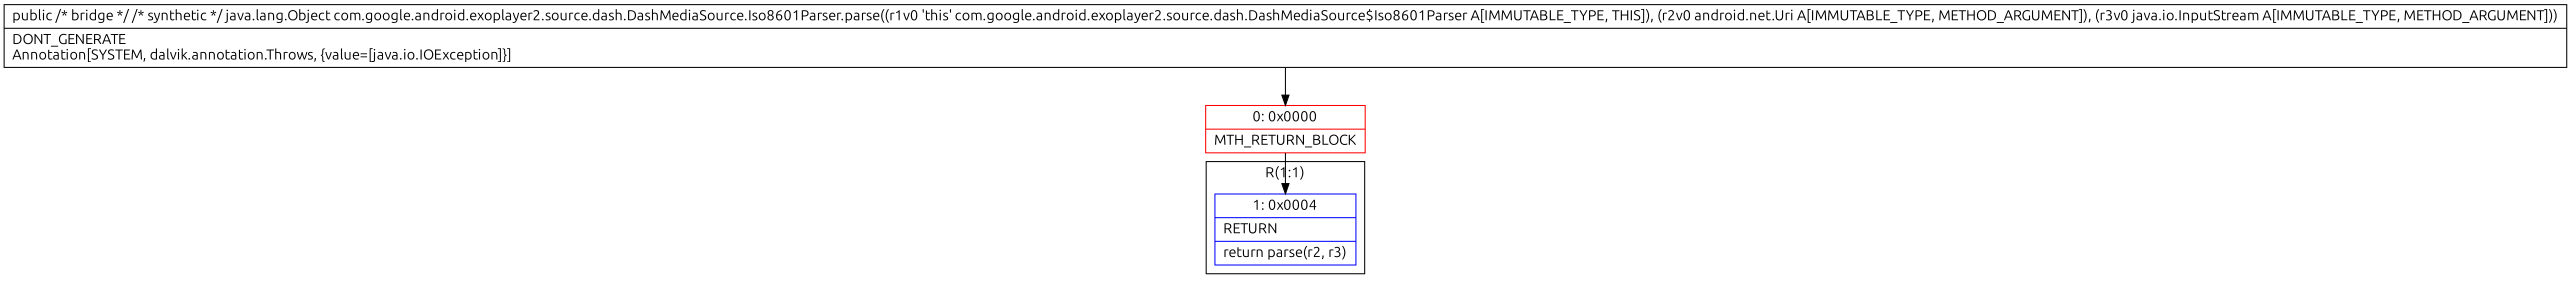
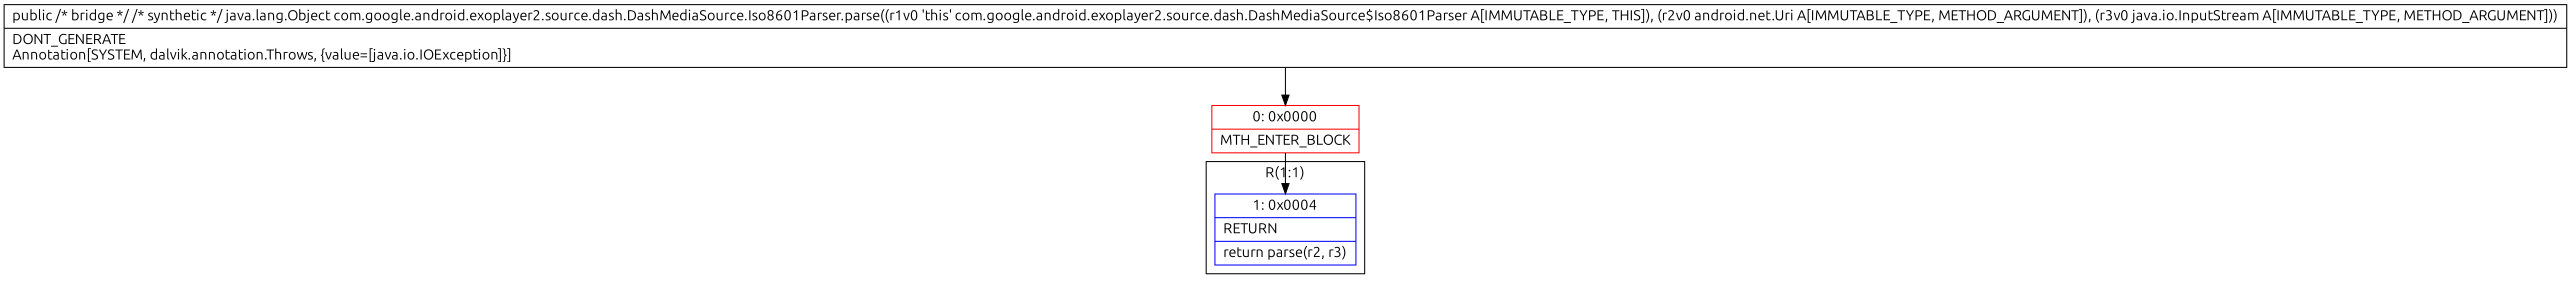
node "0: 0x0000": text "MTH_RETURN_BLOCK" -> "MTH_ENTER_BLOCK"
